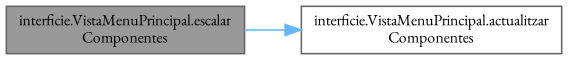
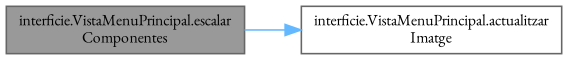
node "interficie.VistaMenuPrincipal.actualitzar Componentes": label "interficie.VistaMenuPrincipal.actualitzar Componentes" -> "interficie.VistaMenuPrincipal.actualitzar Imatge"
